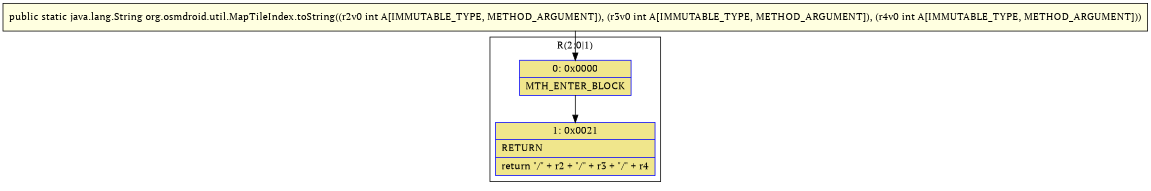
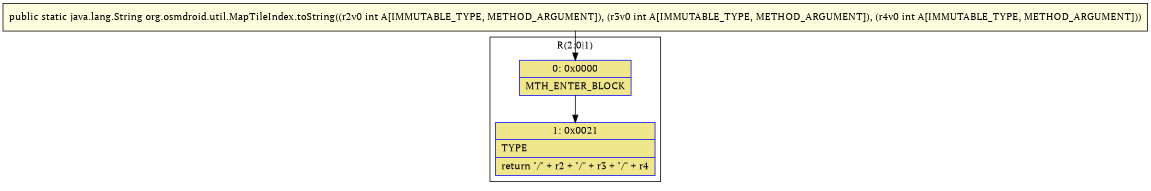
node "1: 0x0021": text "RETURN" -> "TYPE"
